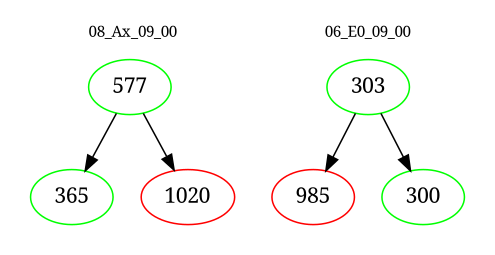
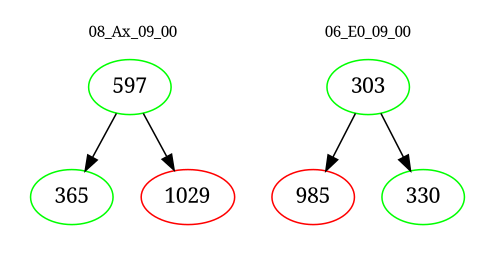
node "577": label "577" -> "597"
node "1020": label "1020" -> "1029"
node "300": label "300" -> "330"
